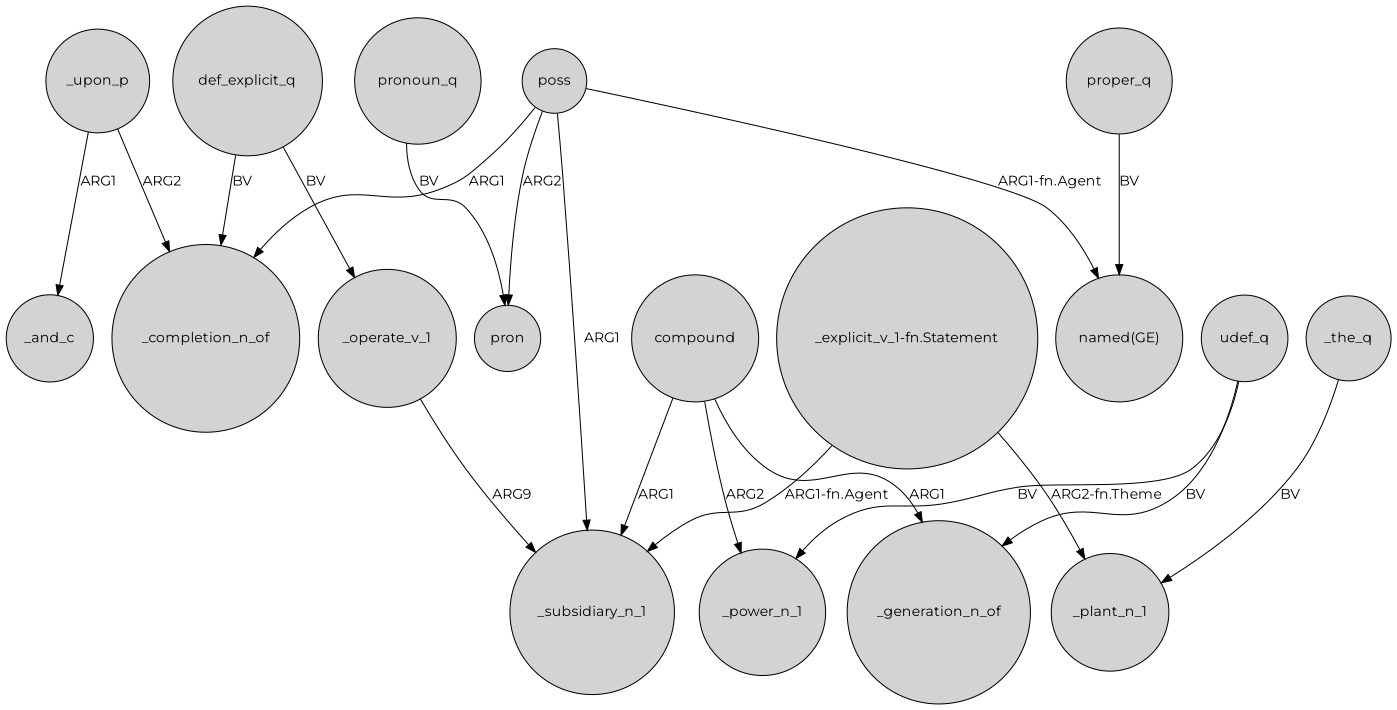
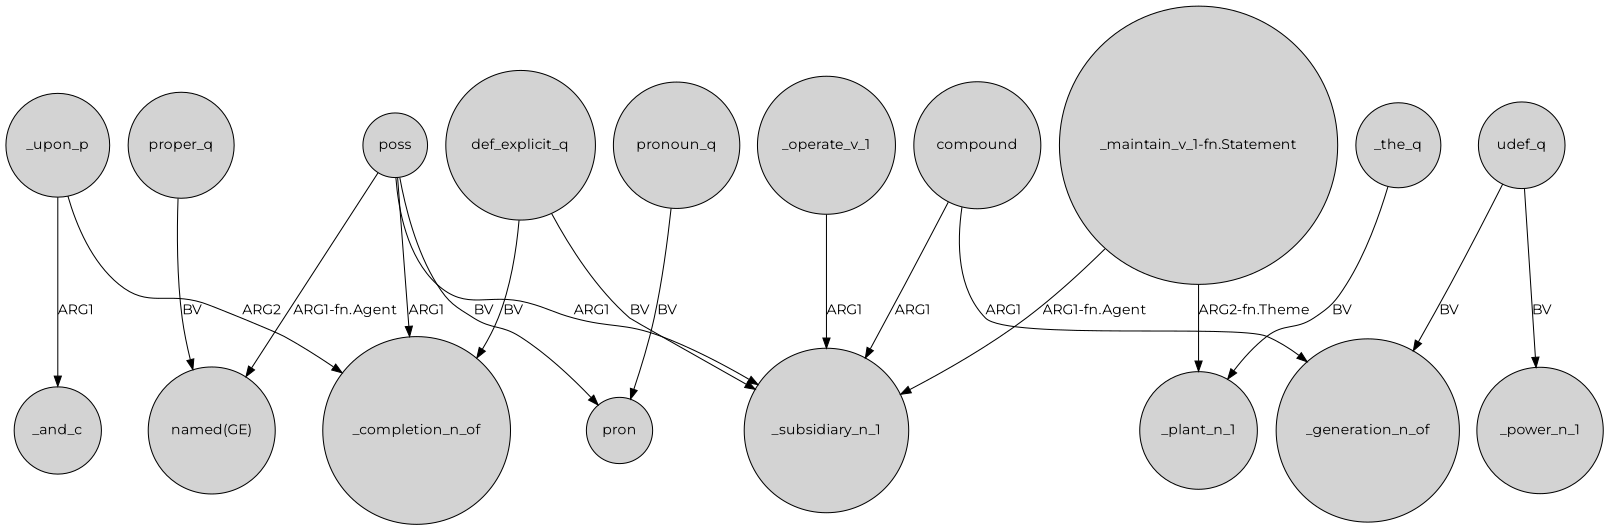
edge "poss" -> "pron": label "ARG2" -> "BV"
edge "def_explicit_q" -> "_operate_v_1": now "def_explicit_q" -> "_subsidiary_n_1"
node "_explicit_v_1-fn.Statement": label "_explicit_v_1-fn.Statement" -> "_maintain_v_1-fn.Statement"
edge "compound" -> "_power_n_1": removed, label "ARG2"
edge "_operate_v_1" -> "_subsidiary_n_1": label "ARG9" -> "ARG1"
